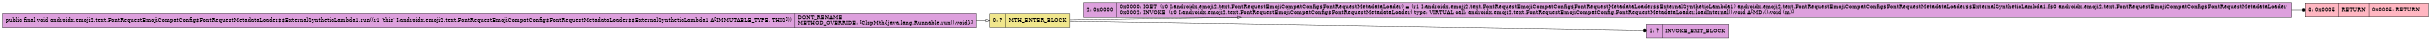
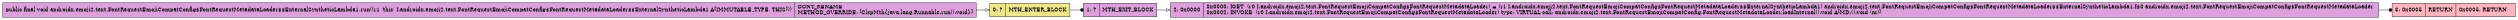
edge "0: ?" -> "2: 0x0000": now "1: ?" -> "2: 0x0000"
node "1: ?": text "INVOKE_EXIT_BLOCK" -> "MTH_EXIT_BLOCK"
